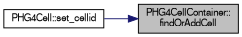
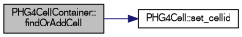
edge "PHG4Cell::set_cellid" -> "PHG4CellContainer:: findOrAddCell": reversed
